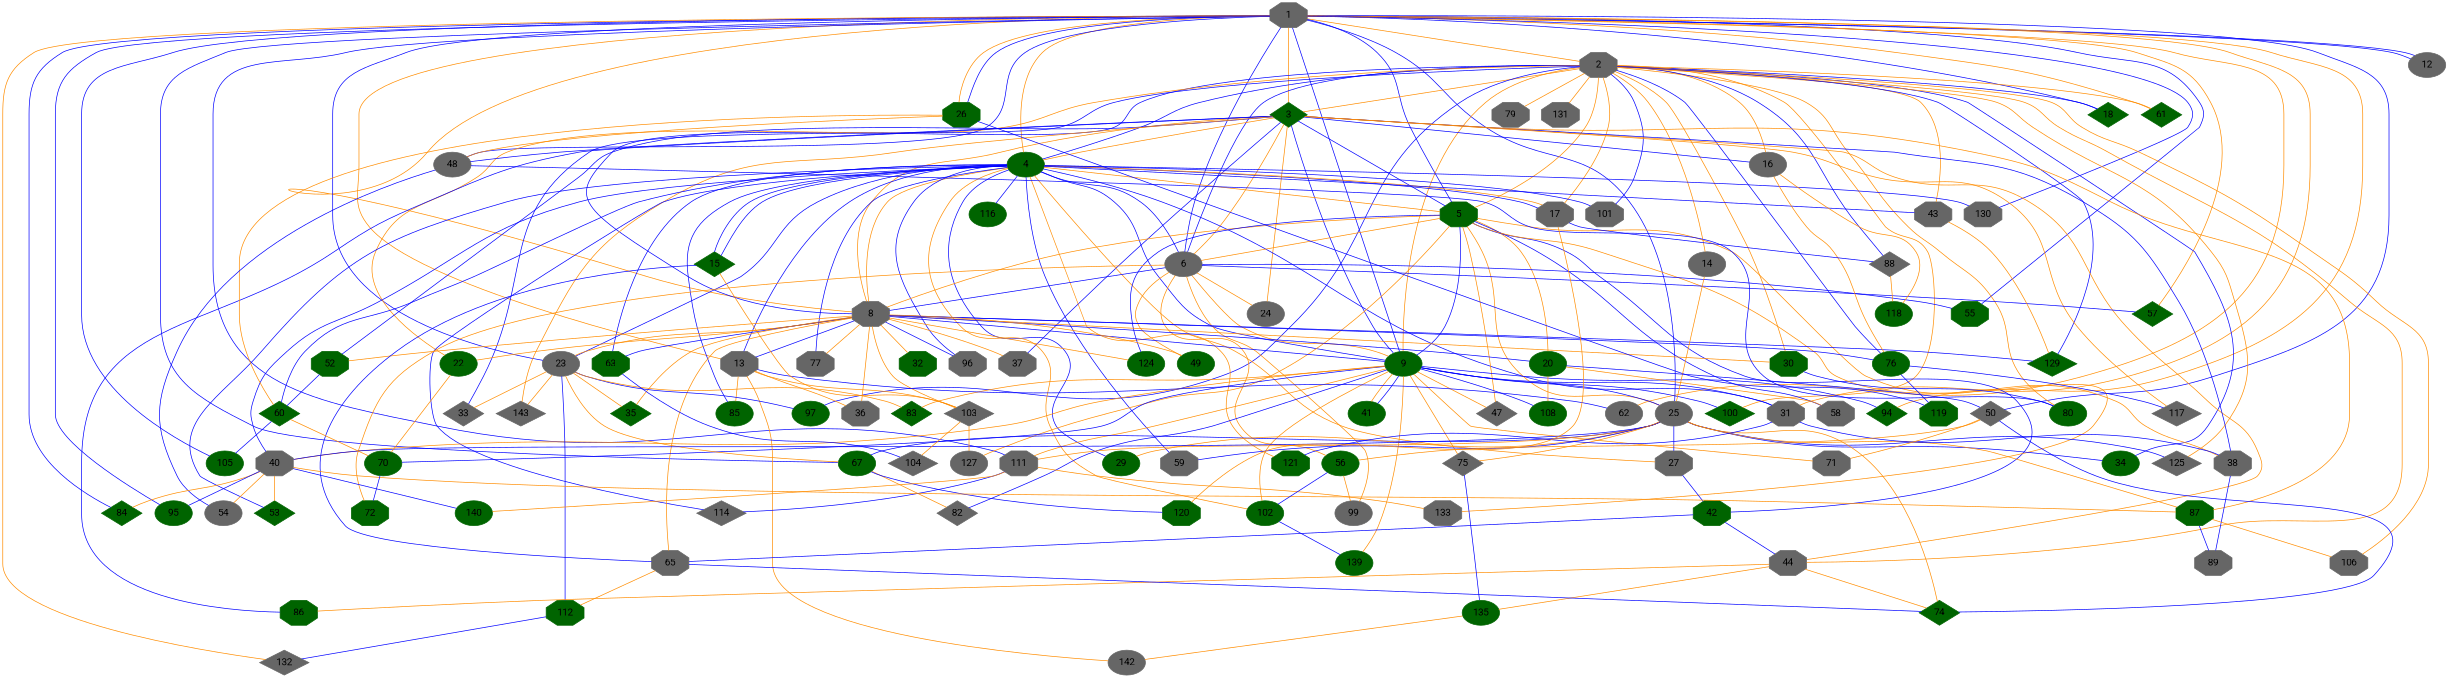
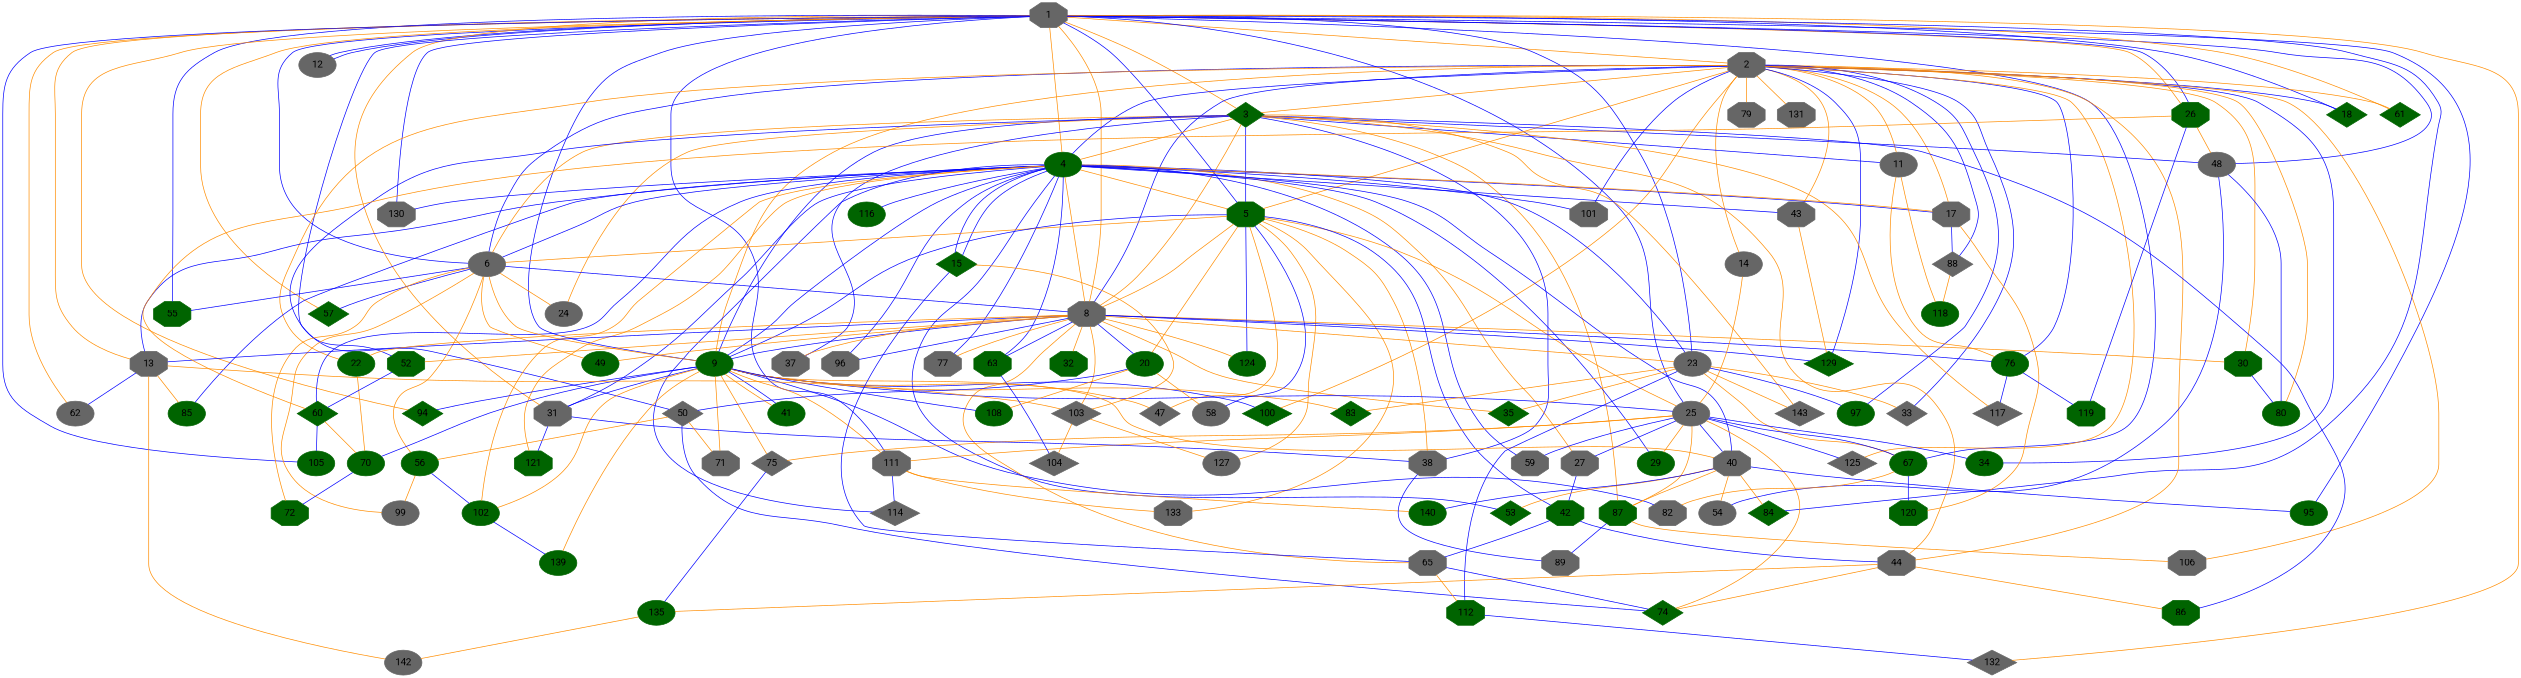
node "16": label "16" -> "11"
node "36": removed
node "58": shape octagon -> ellipse
node "82": shape diamond -> octagon
